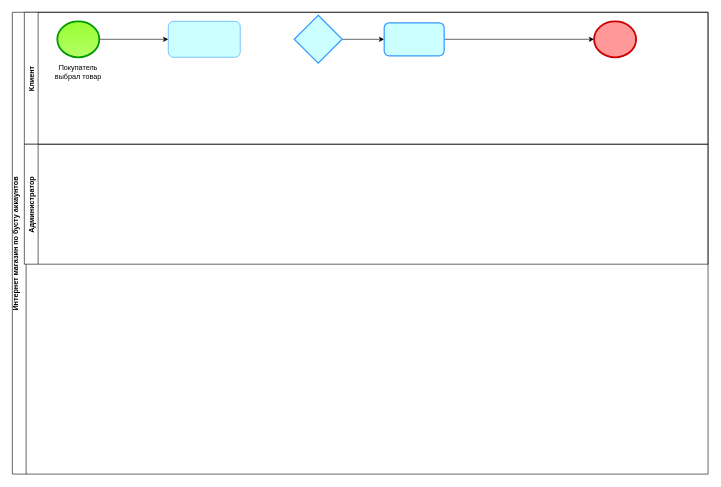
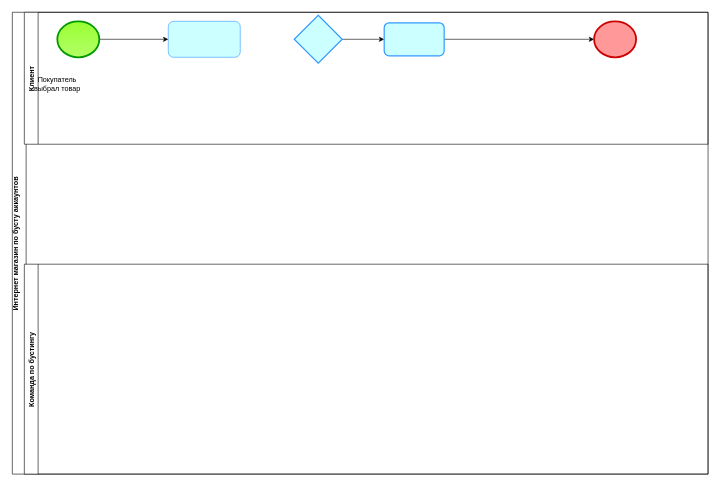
node "Покупатель выбрал товар": moved (78, 72) -> (57, 84)
node "Администратор": removed
node "Команда по бустингу": added
